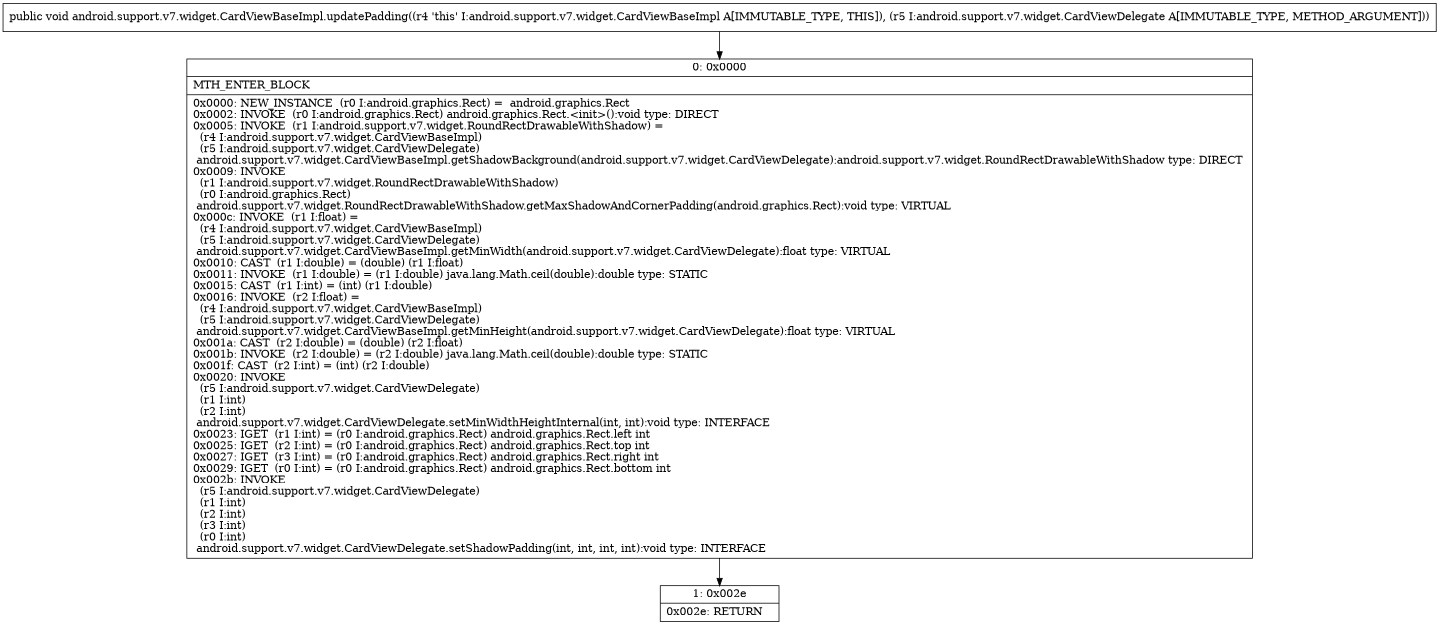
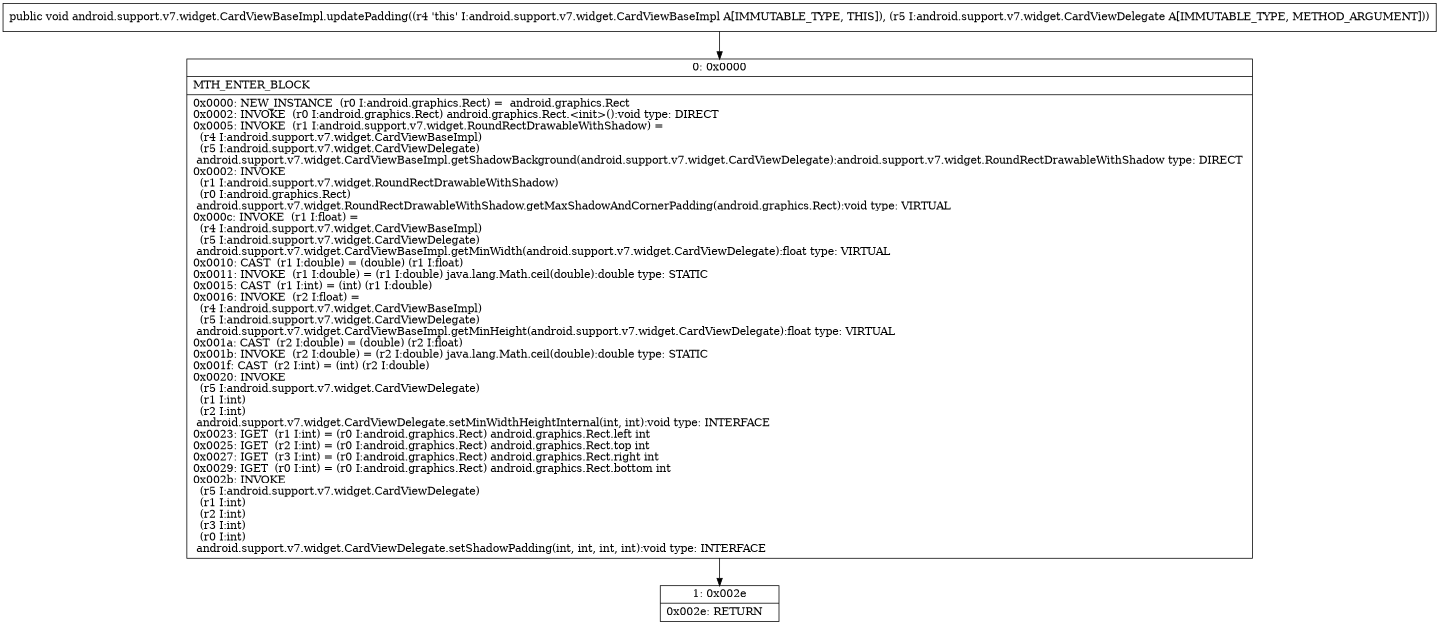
node "0: 0x0000": text "0x0009: INVOKE" -> "0x0002: INVOKE"
